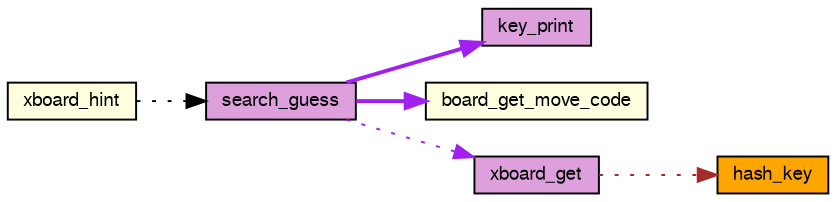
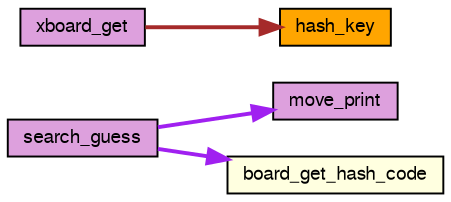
node "key_print": label "key_print" -> "move_print"
node "xboard_hint": removed
node "board_get_move_code": label "board_get_move_code" -> "board_get_hash_code"
edge "search_guess" -> "xboard_get": removed
edge "xboard_get" -> "hash_key": style dotted -> bold
